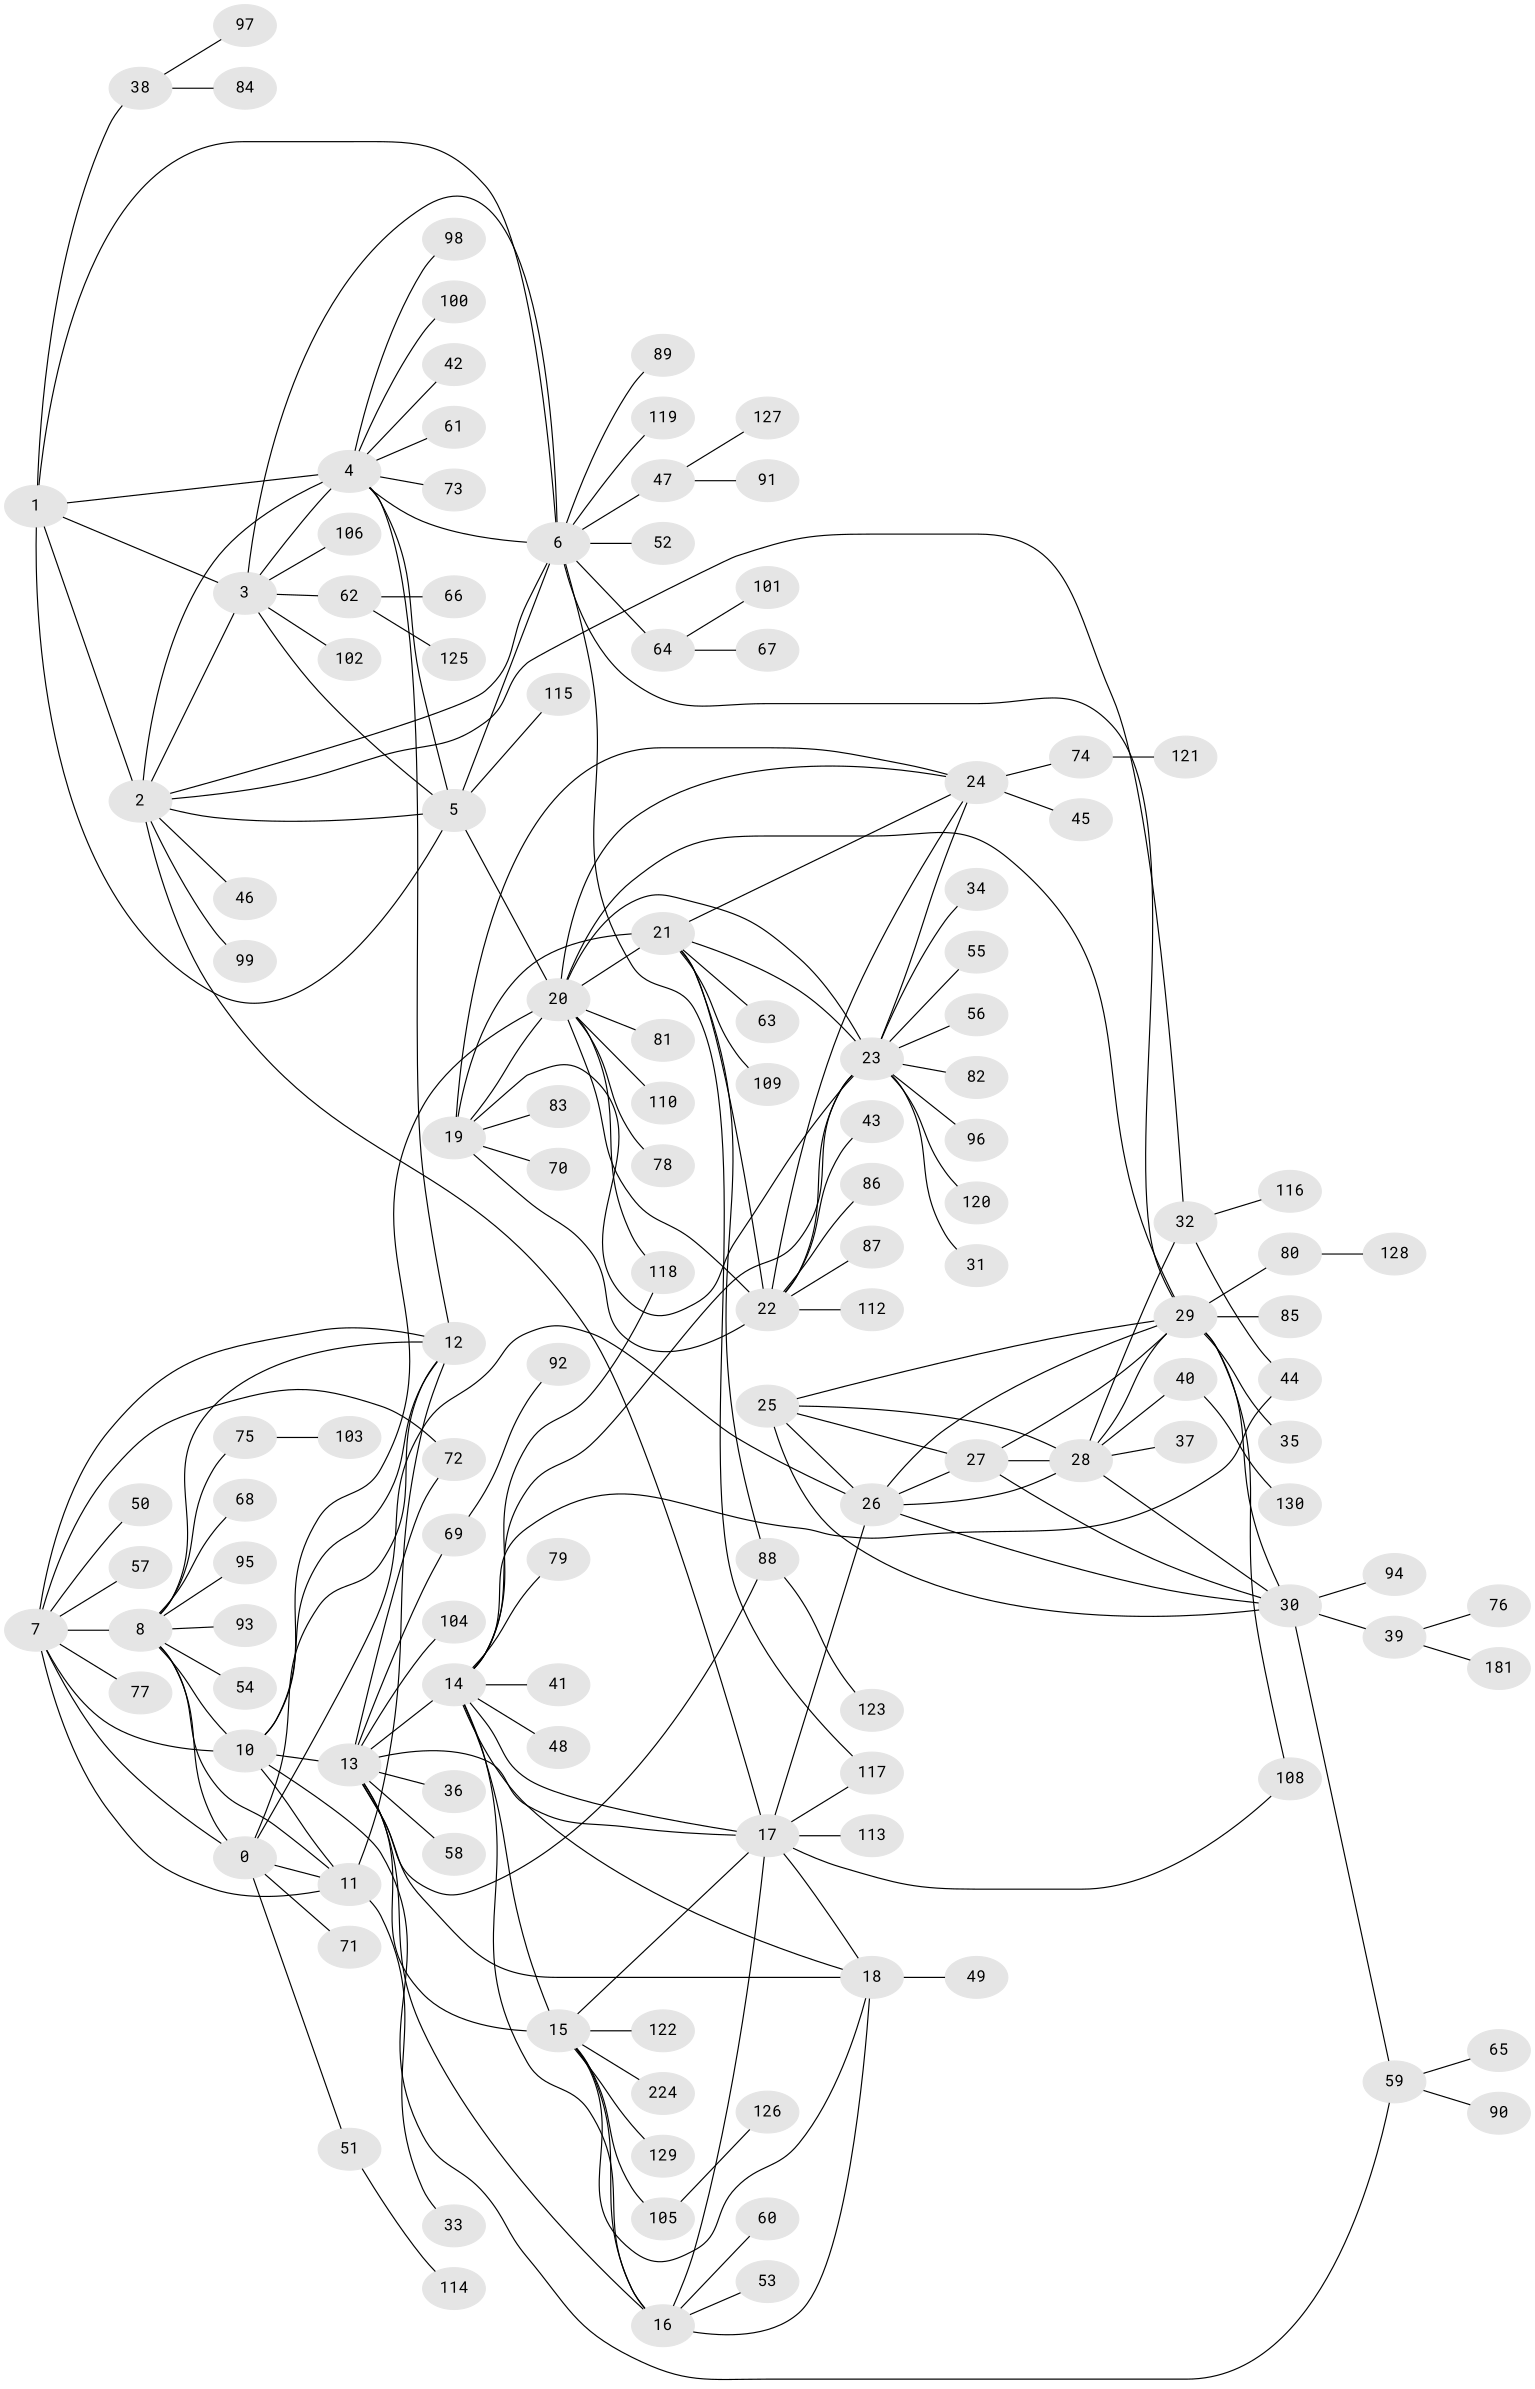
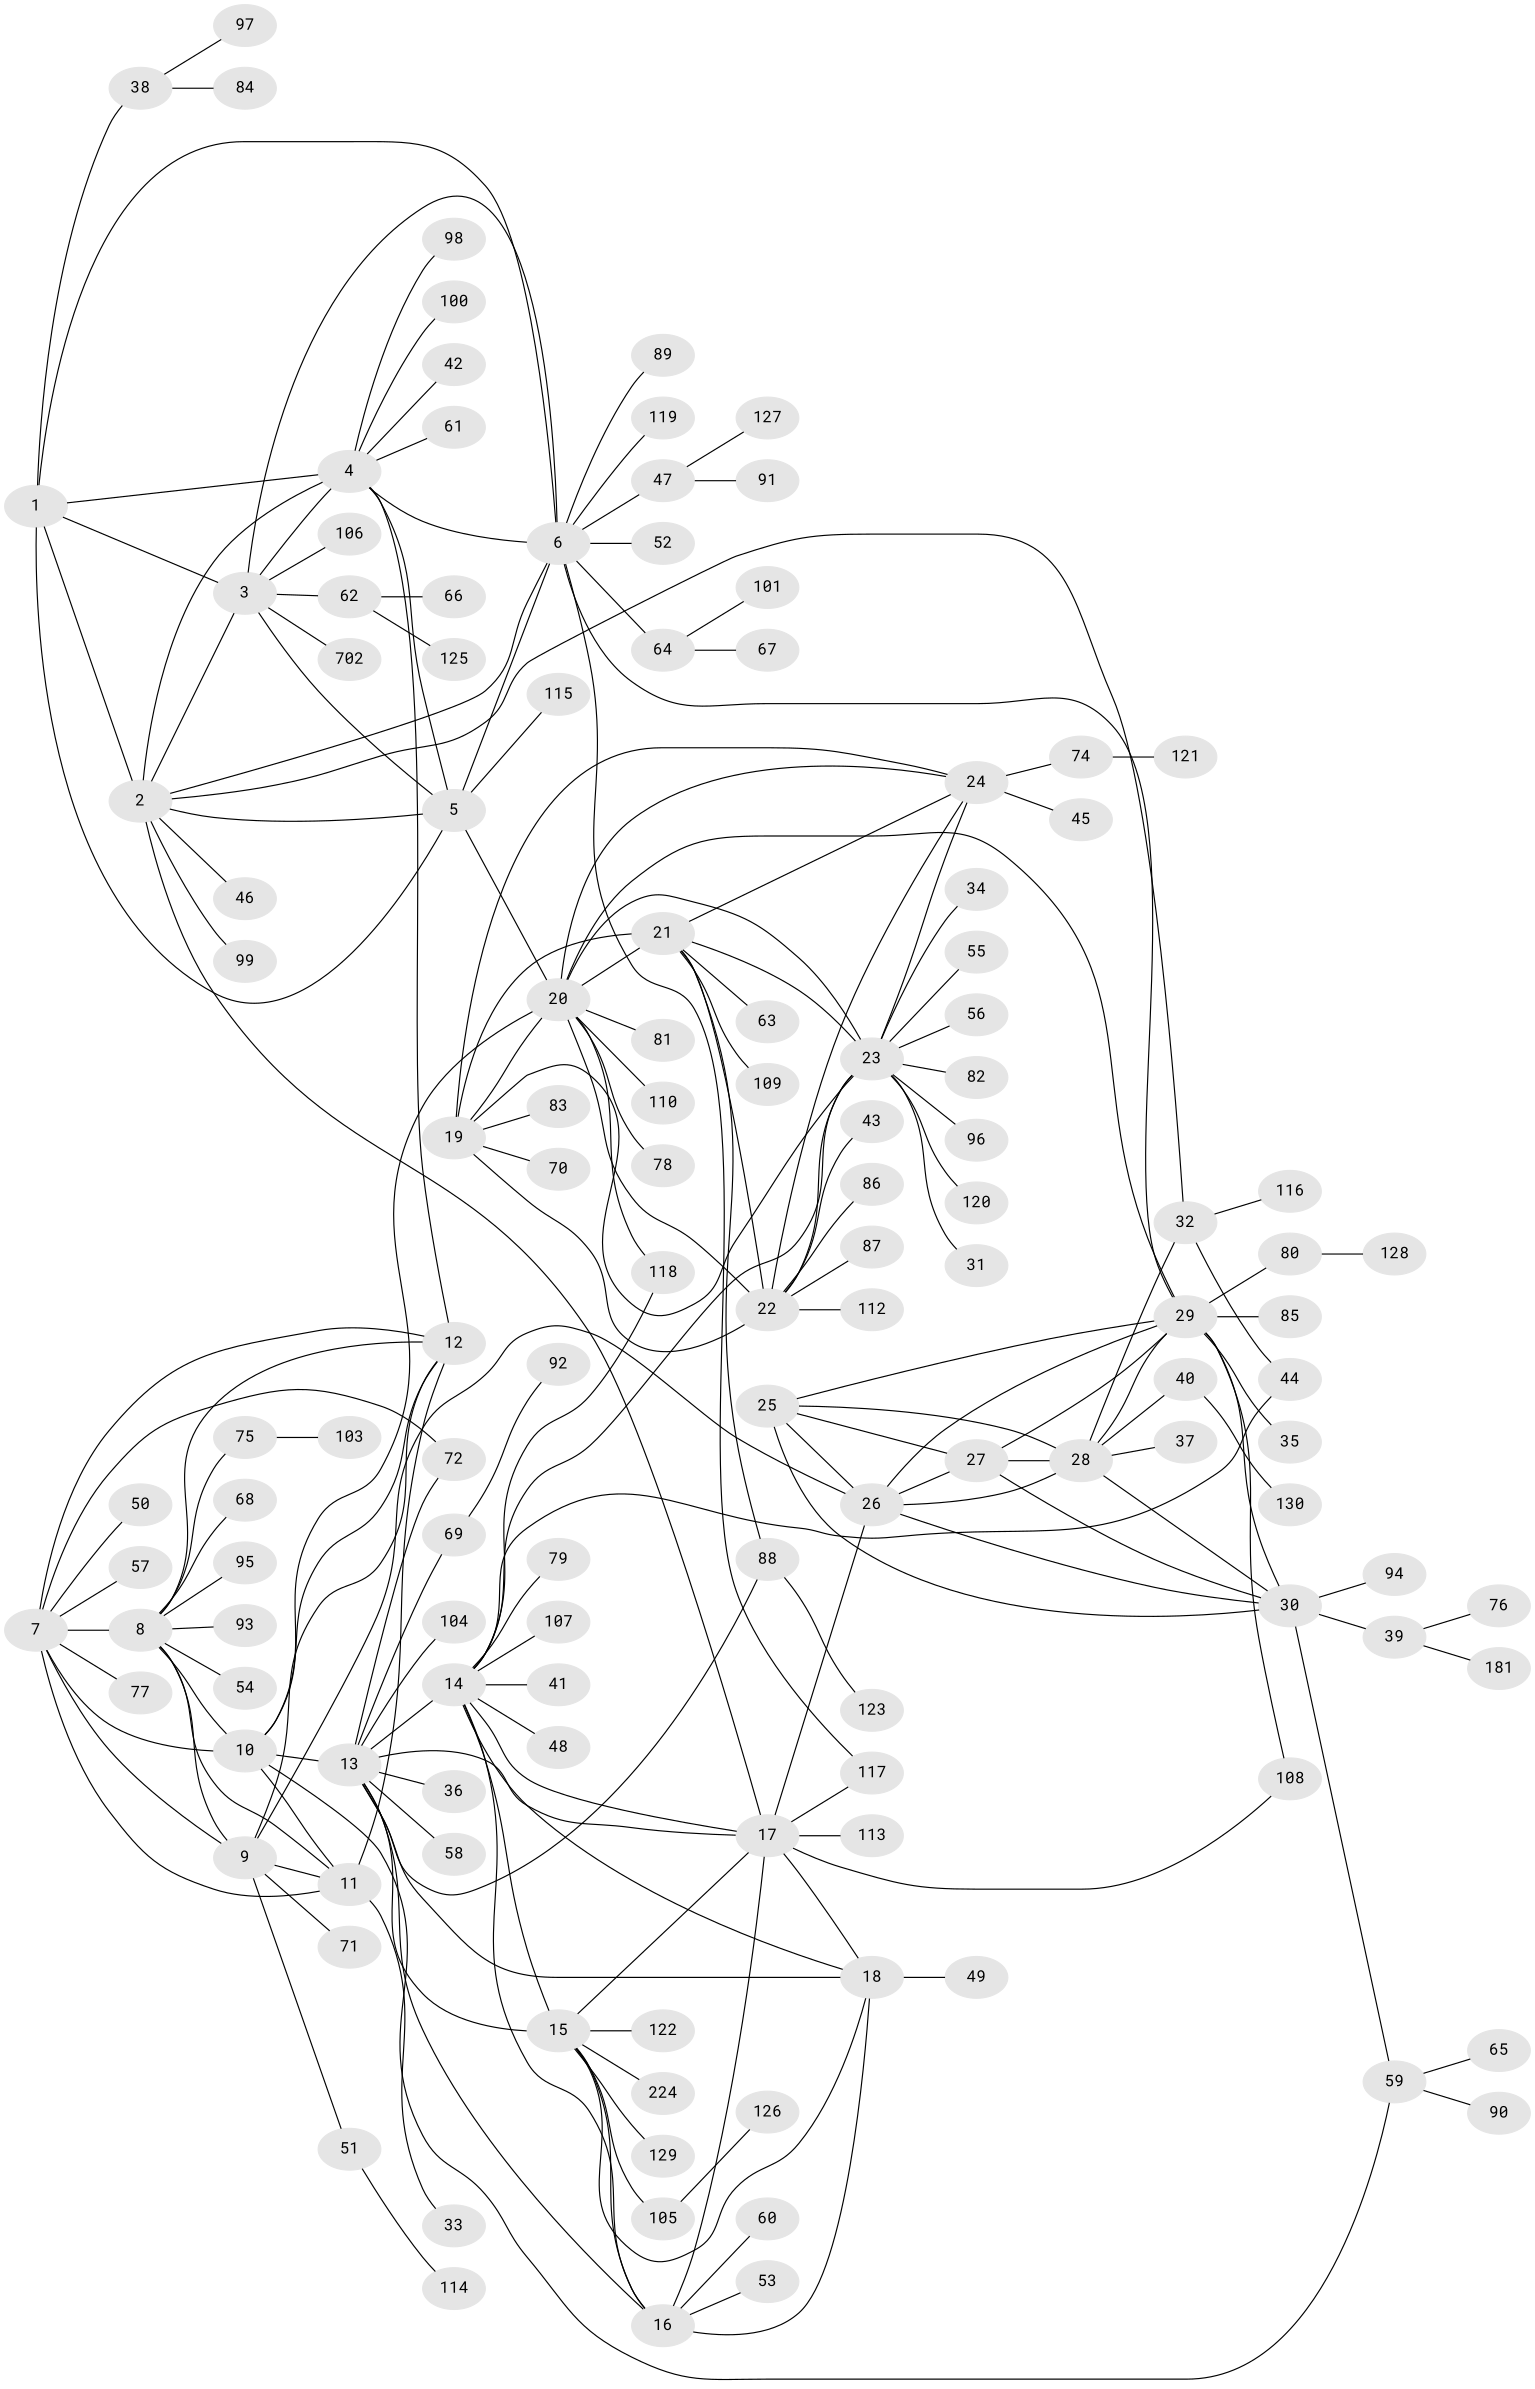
node "73": removed
node "102": label "102" -> "702"
node "107": added
node "0": label "0" -> "9"
